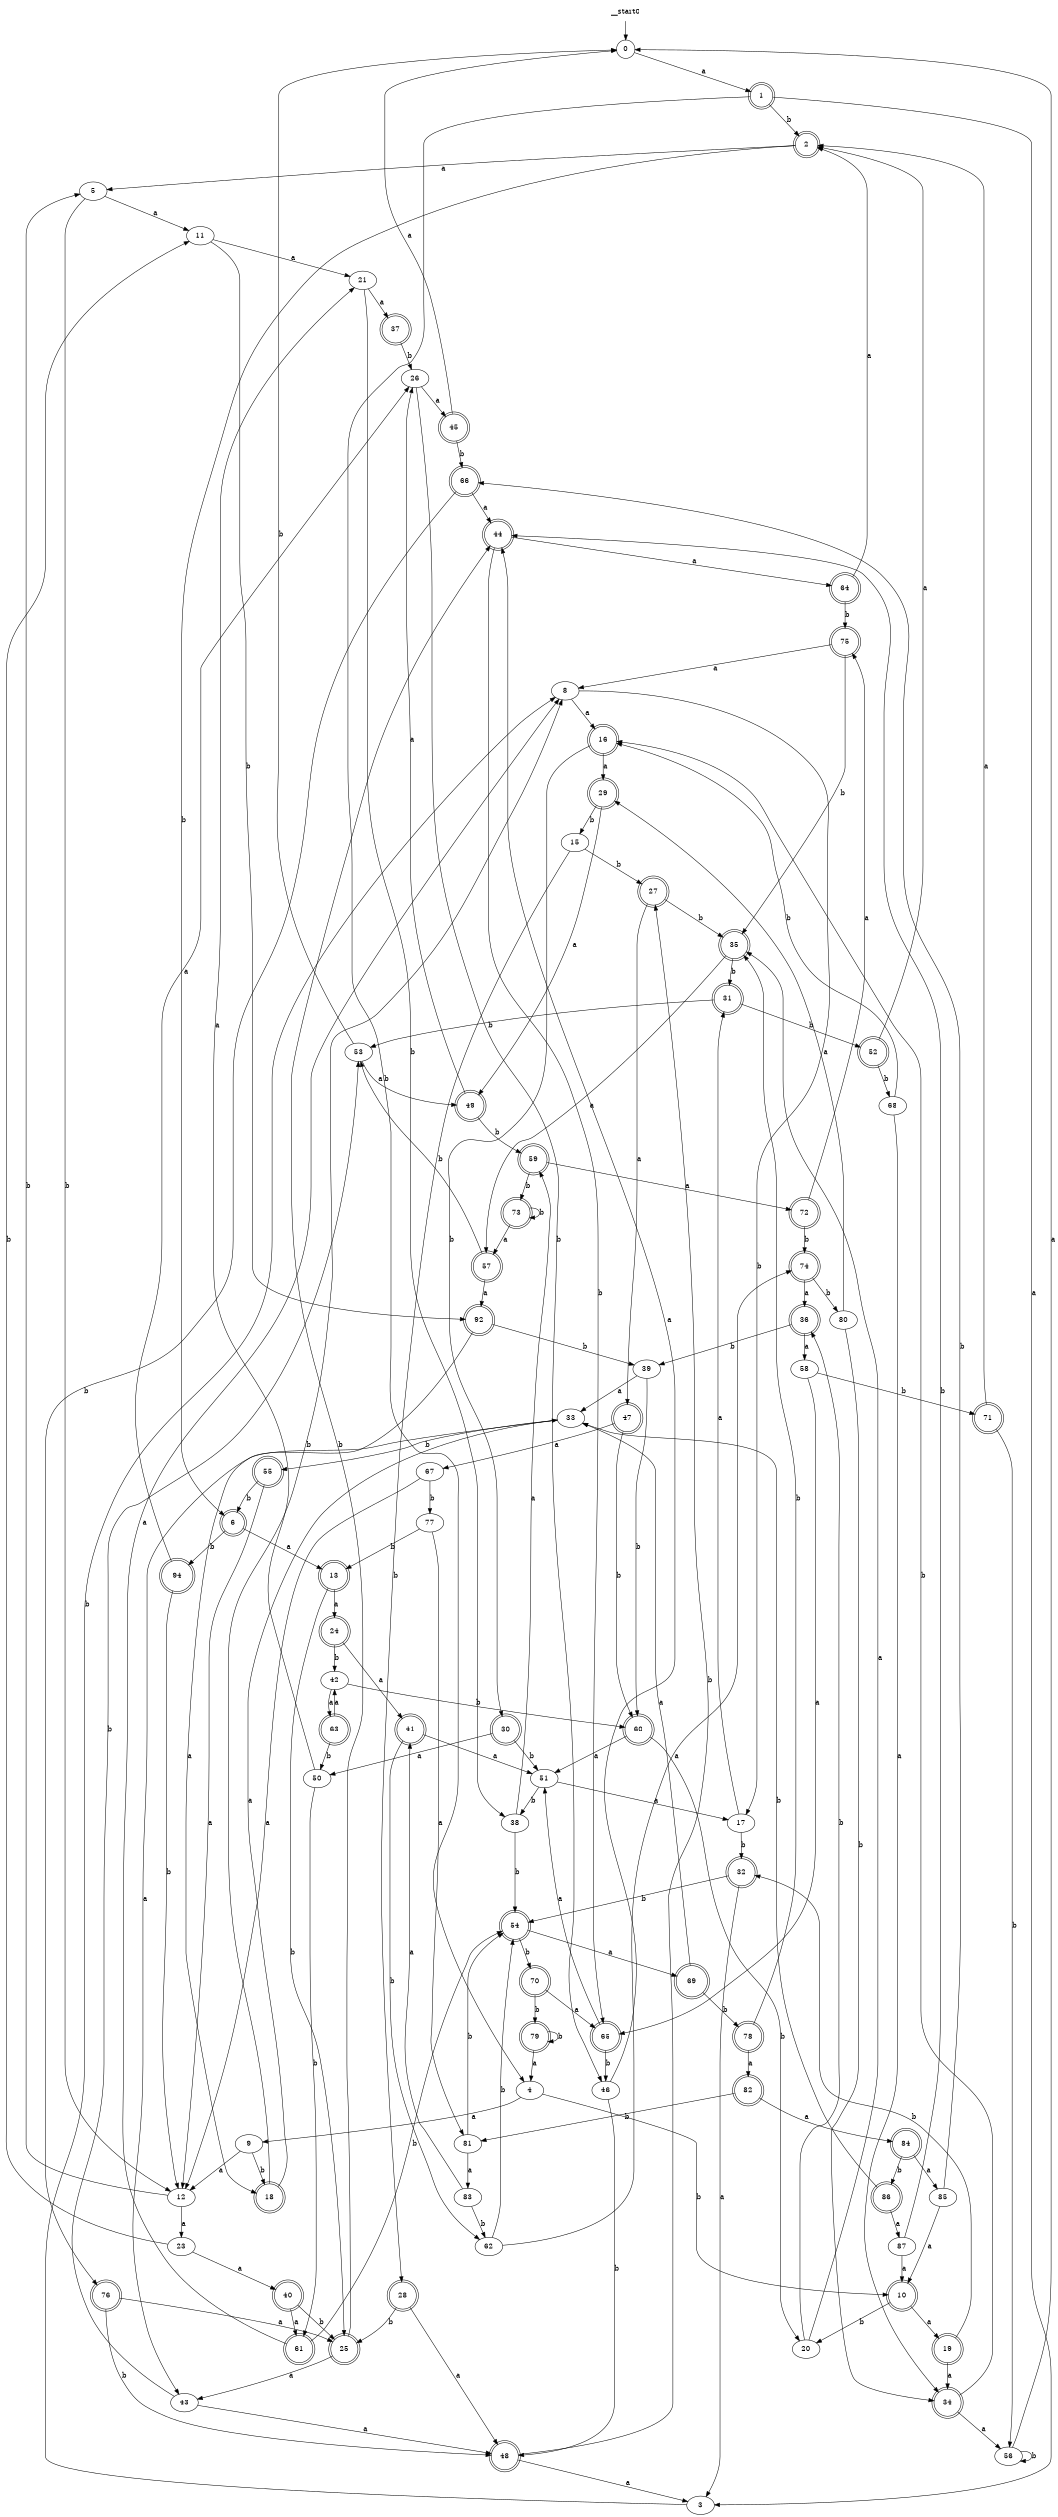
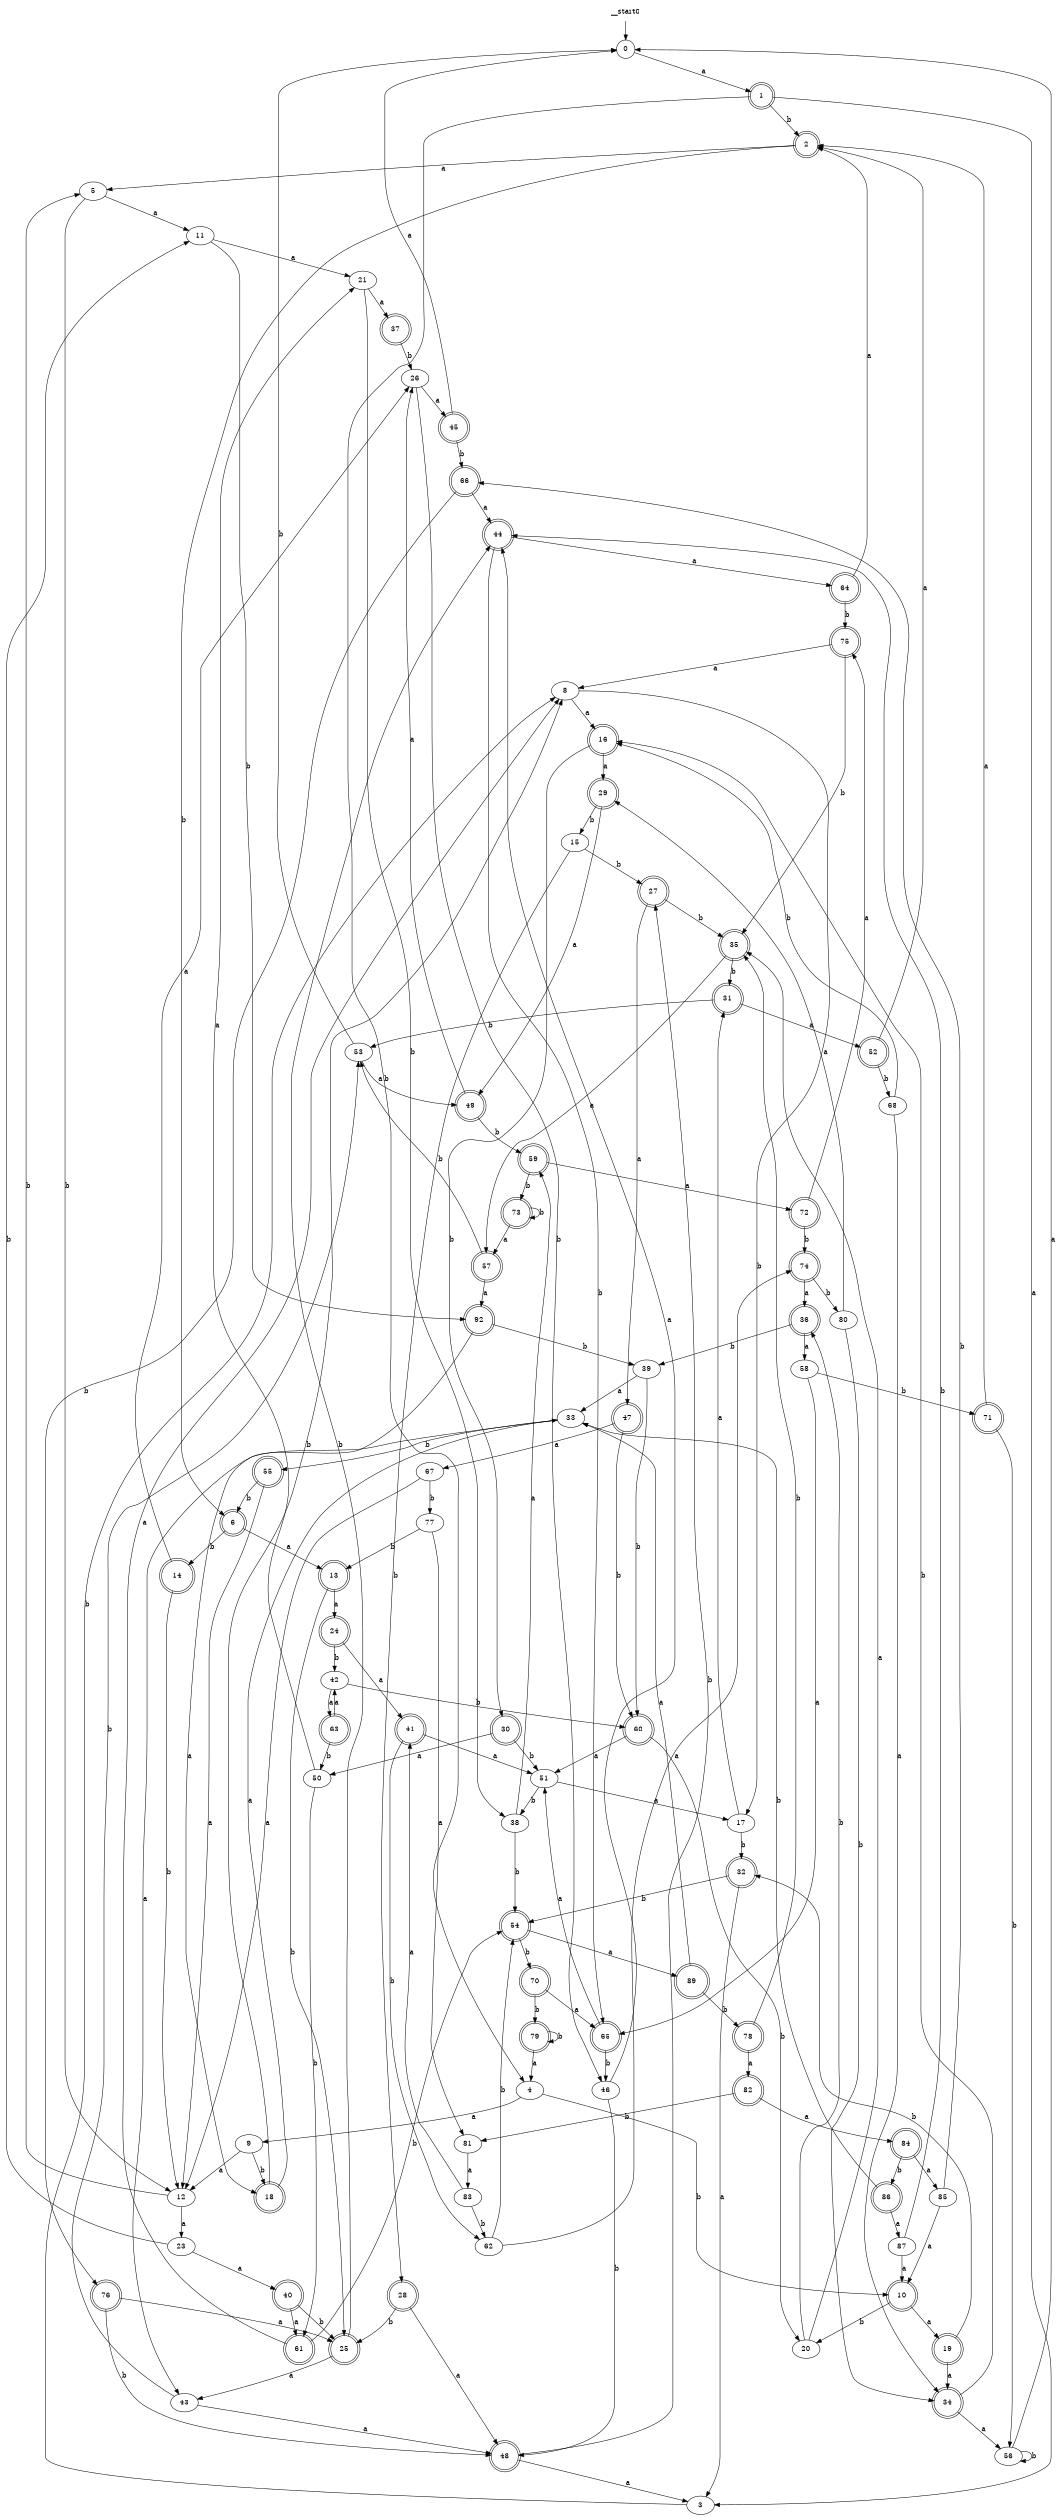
edge "31" -> "52": label "b" -> "a"
node "94": label "94" -> "14"
node "69": label "69" -> "89"
edge "81" -> "54": removed, label "b"
